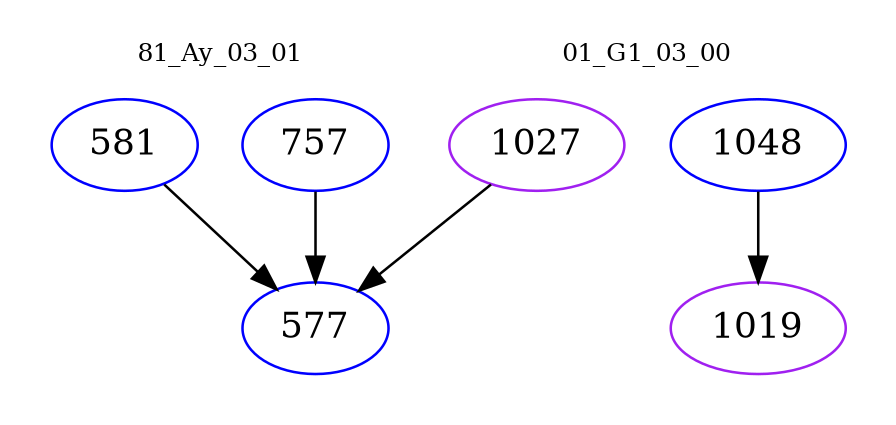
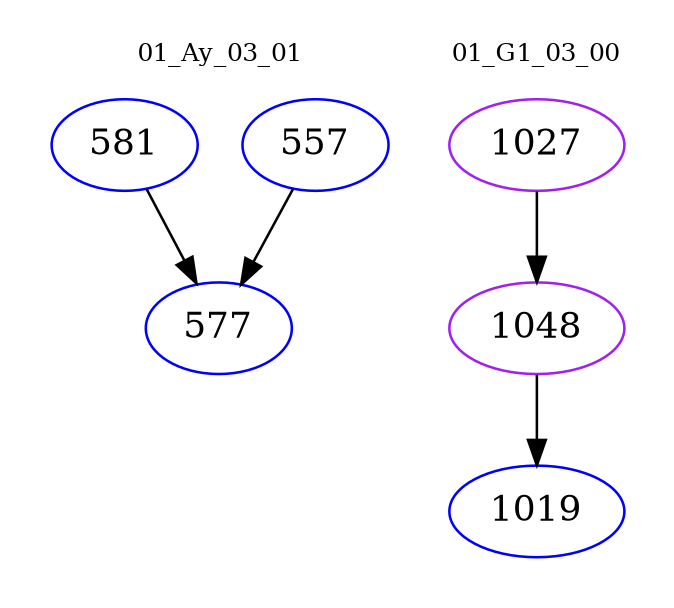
cluster "81_Ay_03_01": label "81_Ay_03_01" -> "01_Ay_03_01"
node "757": label "757" -> "557"
node "1048": color blue -> purple
edge "1027" -> "577": now "1027" -> "1048"
node "1019": color purple -> blue
